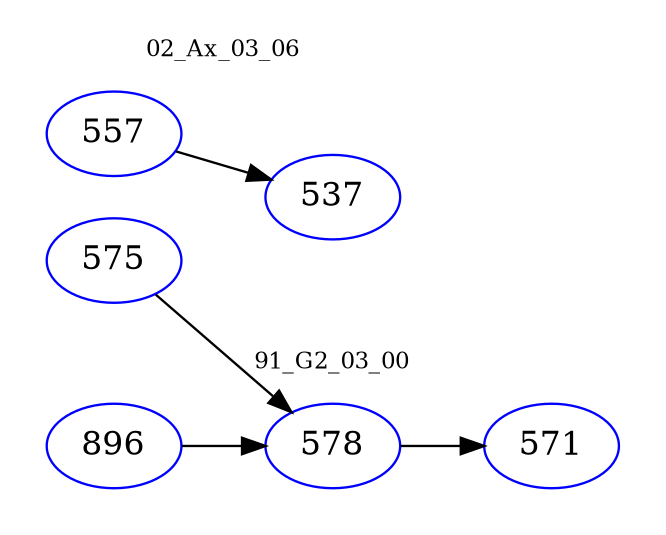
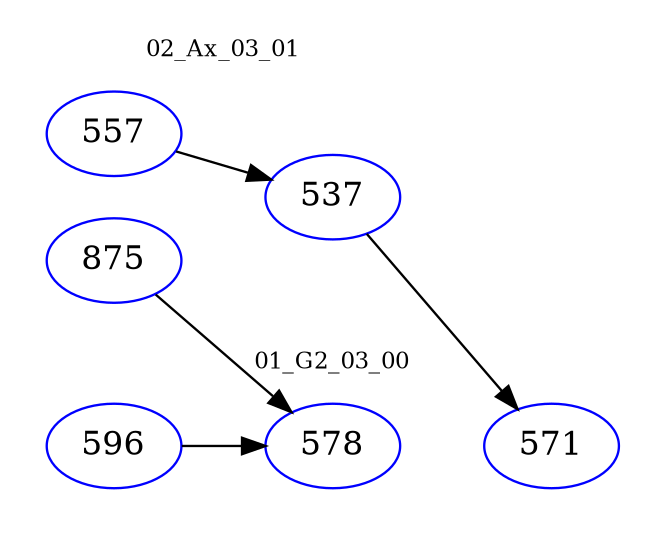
cluster "02_Ax_03_06": label "02_Ax_03_06" -> "02_Ax_03_01"
node "575": label "575" -> "875"
cluster "91_G2_03_00": label "91_G2_03_00" -> "01_G2_03_00"
node "896": label "896" -> "596"
edge "578" -> "571": now "537" -> "571"
